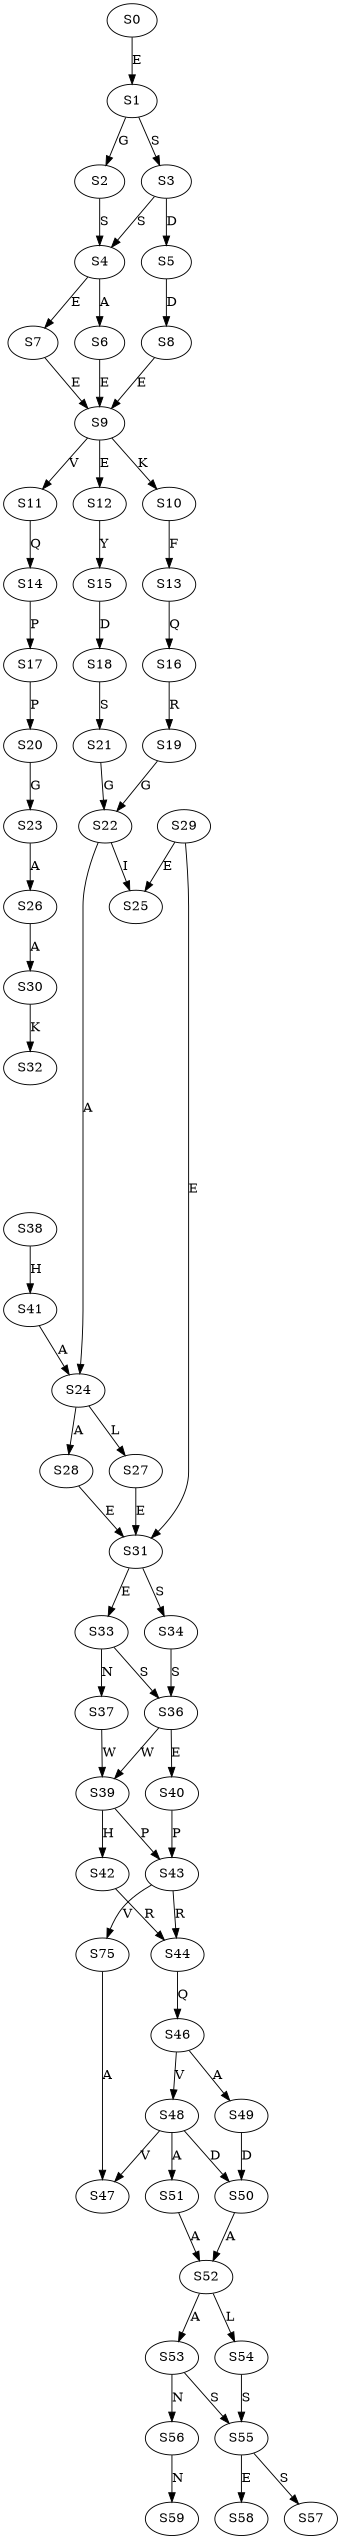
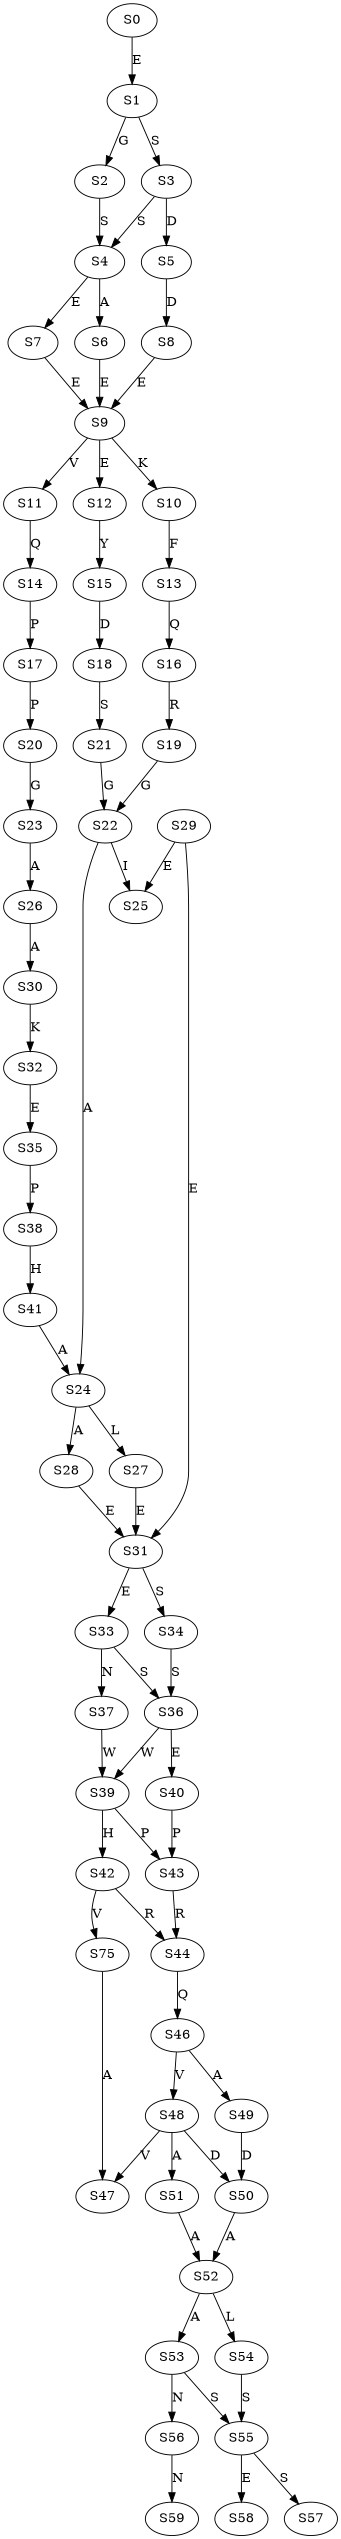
node "S35": added
edge "S43" -> "S75": now "S42" -> "S75"
